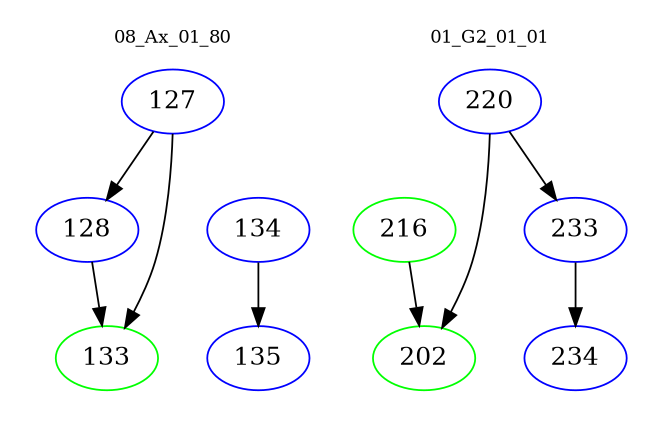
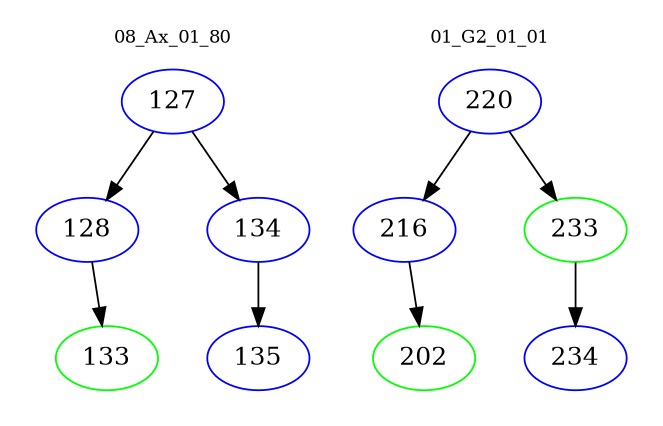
edge "127" -> "133": now "127" -> "134"
edge "220" -> "202": now "220" -> "216"
node "216": color green -> blue
node "233": color blue -> green
